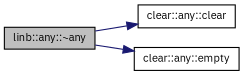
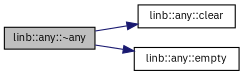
node "clear::any::clear": label "clear::any::clear" -> "linb::any::clear"
node "clear::any::empty": label "clear::any::empty" -> "linb::any::empty"
